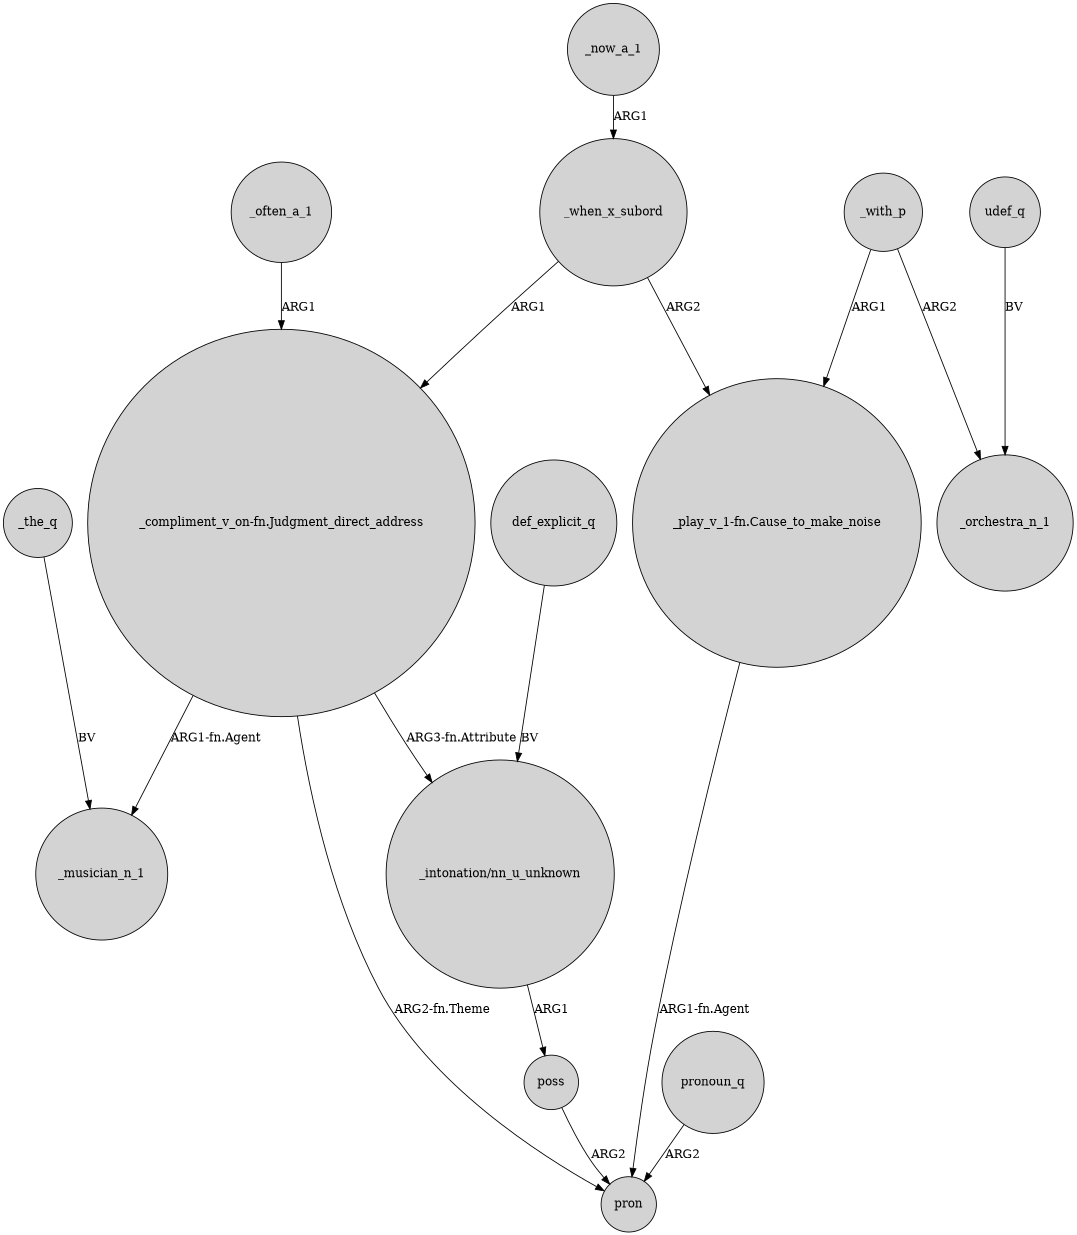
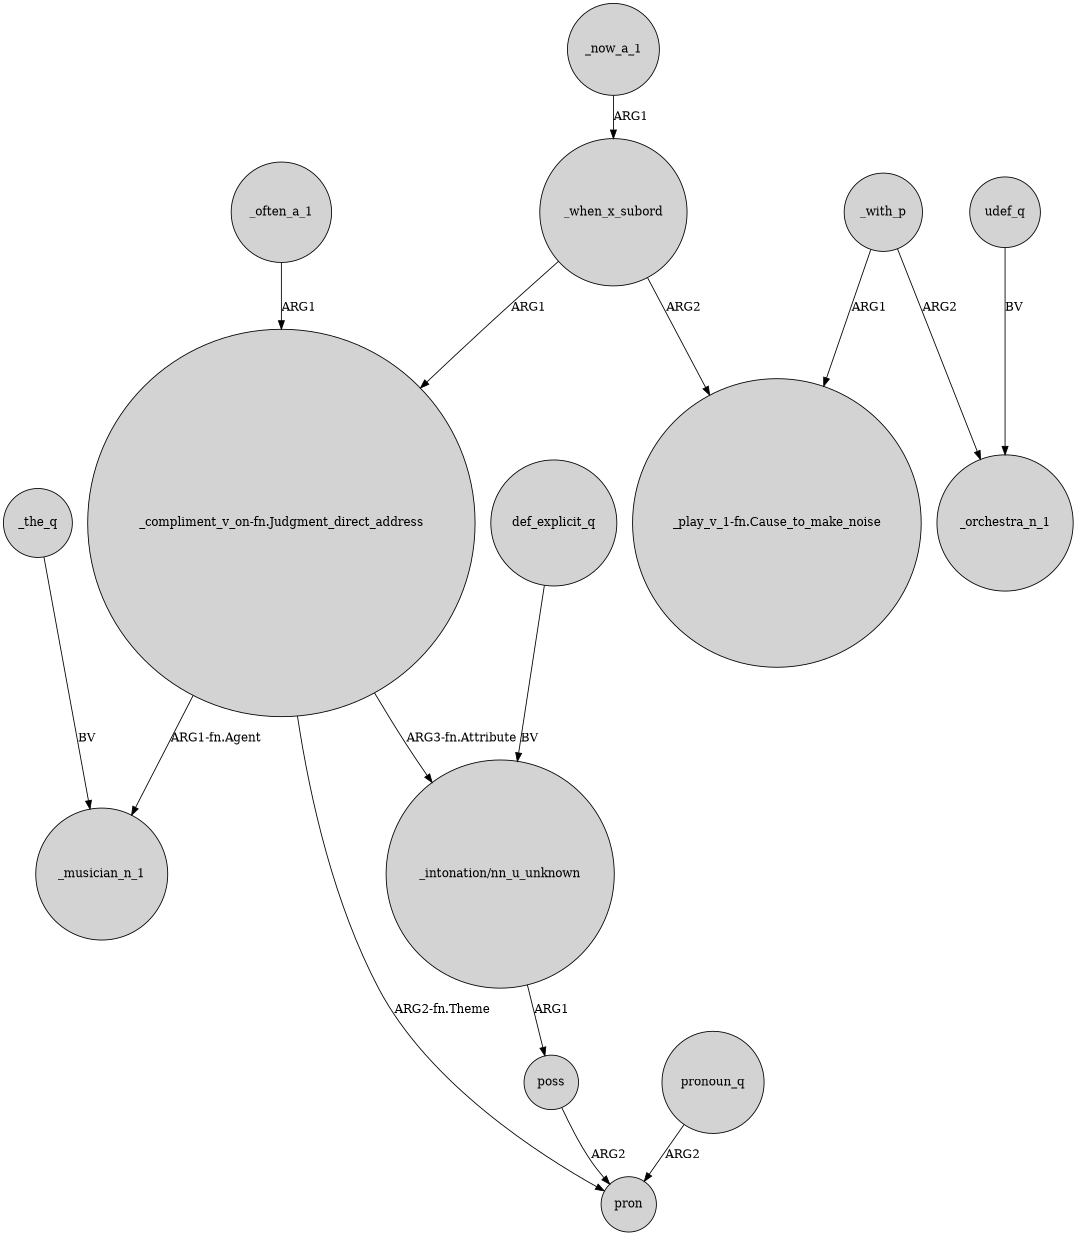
edge "_play_v_1-fn.Cause_to_make_noise" -> "pron": removed, label "ARG1-fn.Agent"
